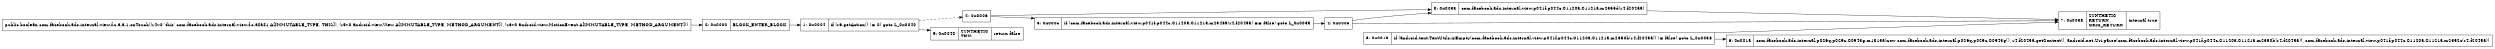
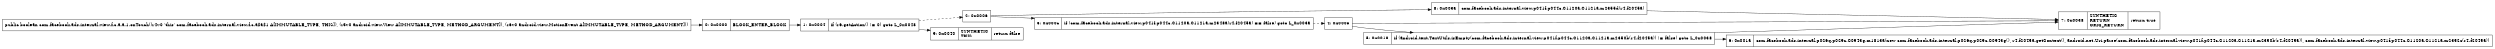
edge "4: 0x000e" -> "8: 0x003a": now "4: 0x000e" -> "5: 0x0018"
node "7: 0x0038": text "internal true" -> "return true"
edge "3: 0x000c" -> "4: 0x000e": style solid -> dashed
node "1: 0x0004": text "if (r6.getAction() != 0) goto L_0x0040" -> "if (r6.getAction() != 0) goto L_0x0048"
